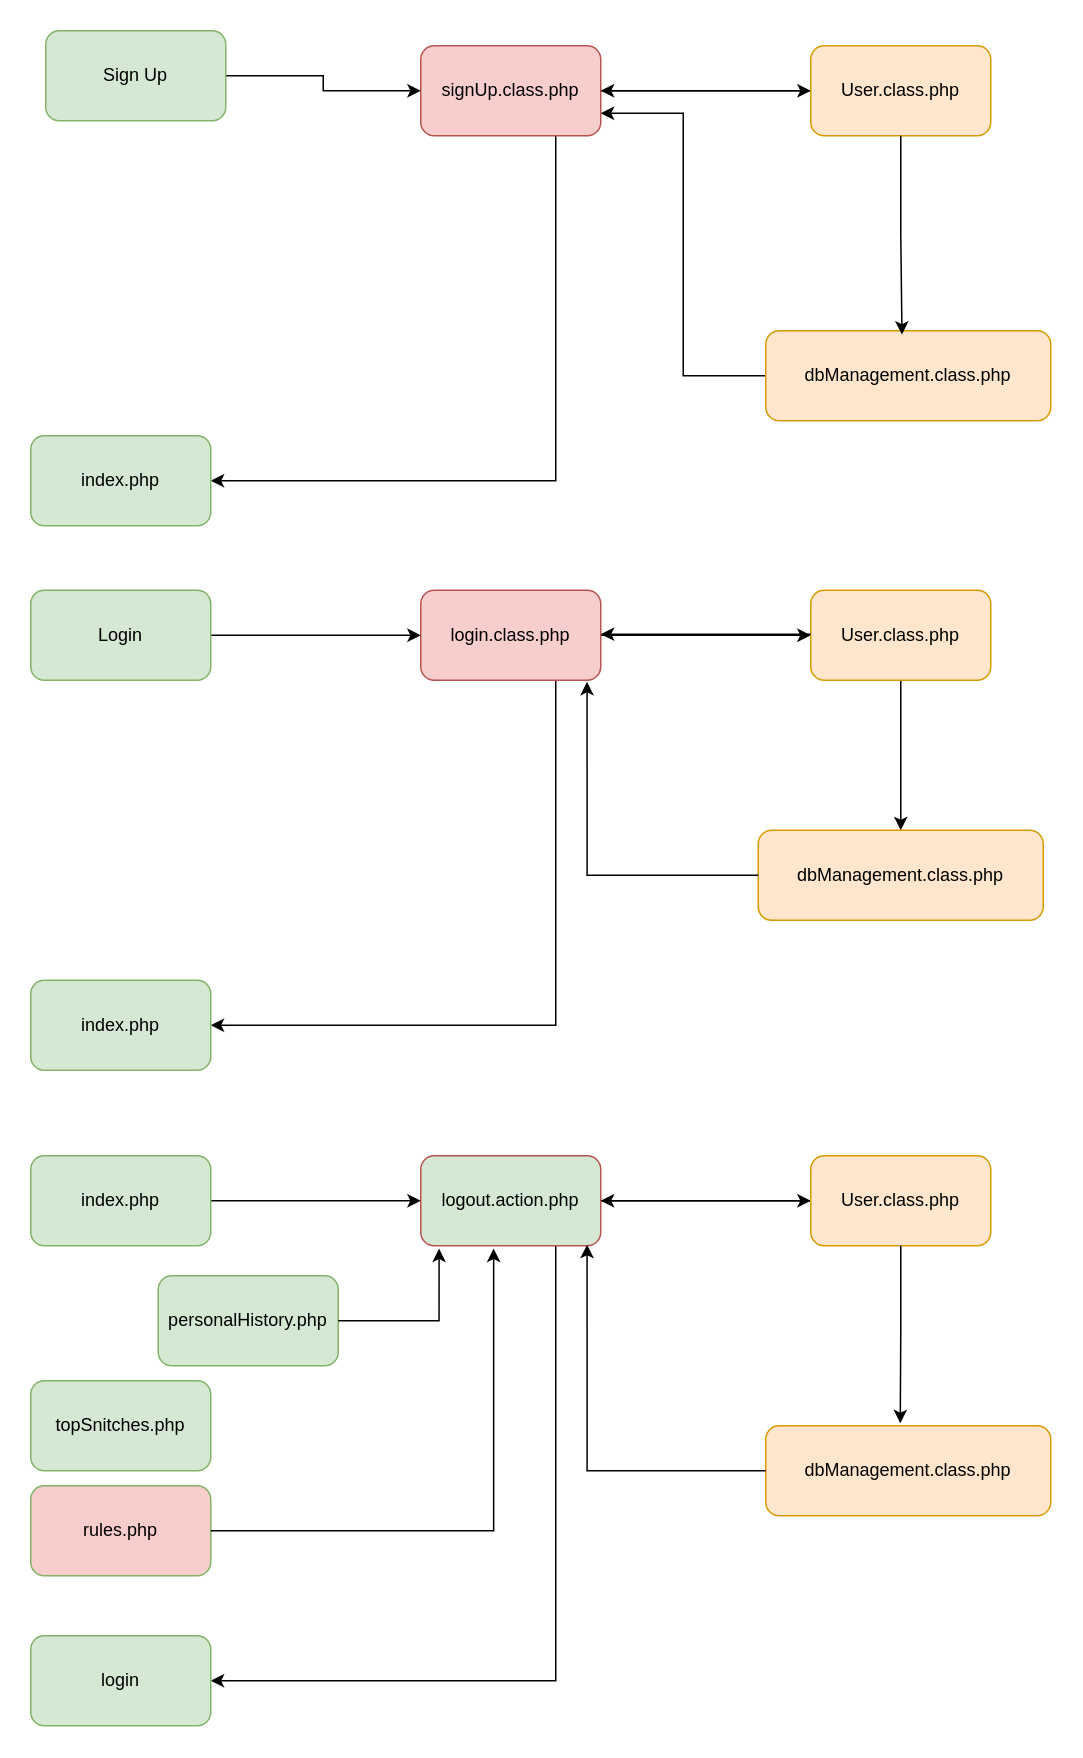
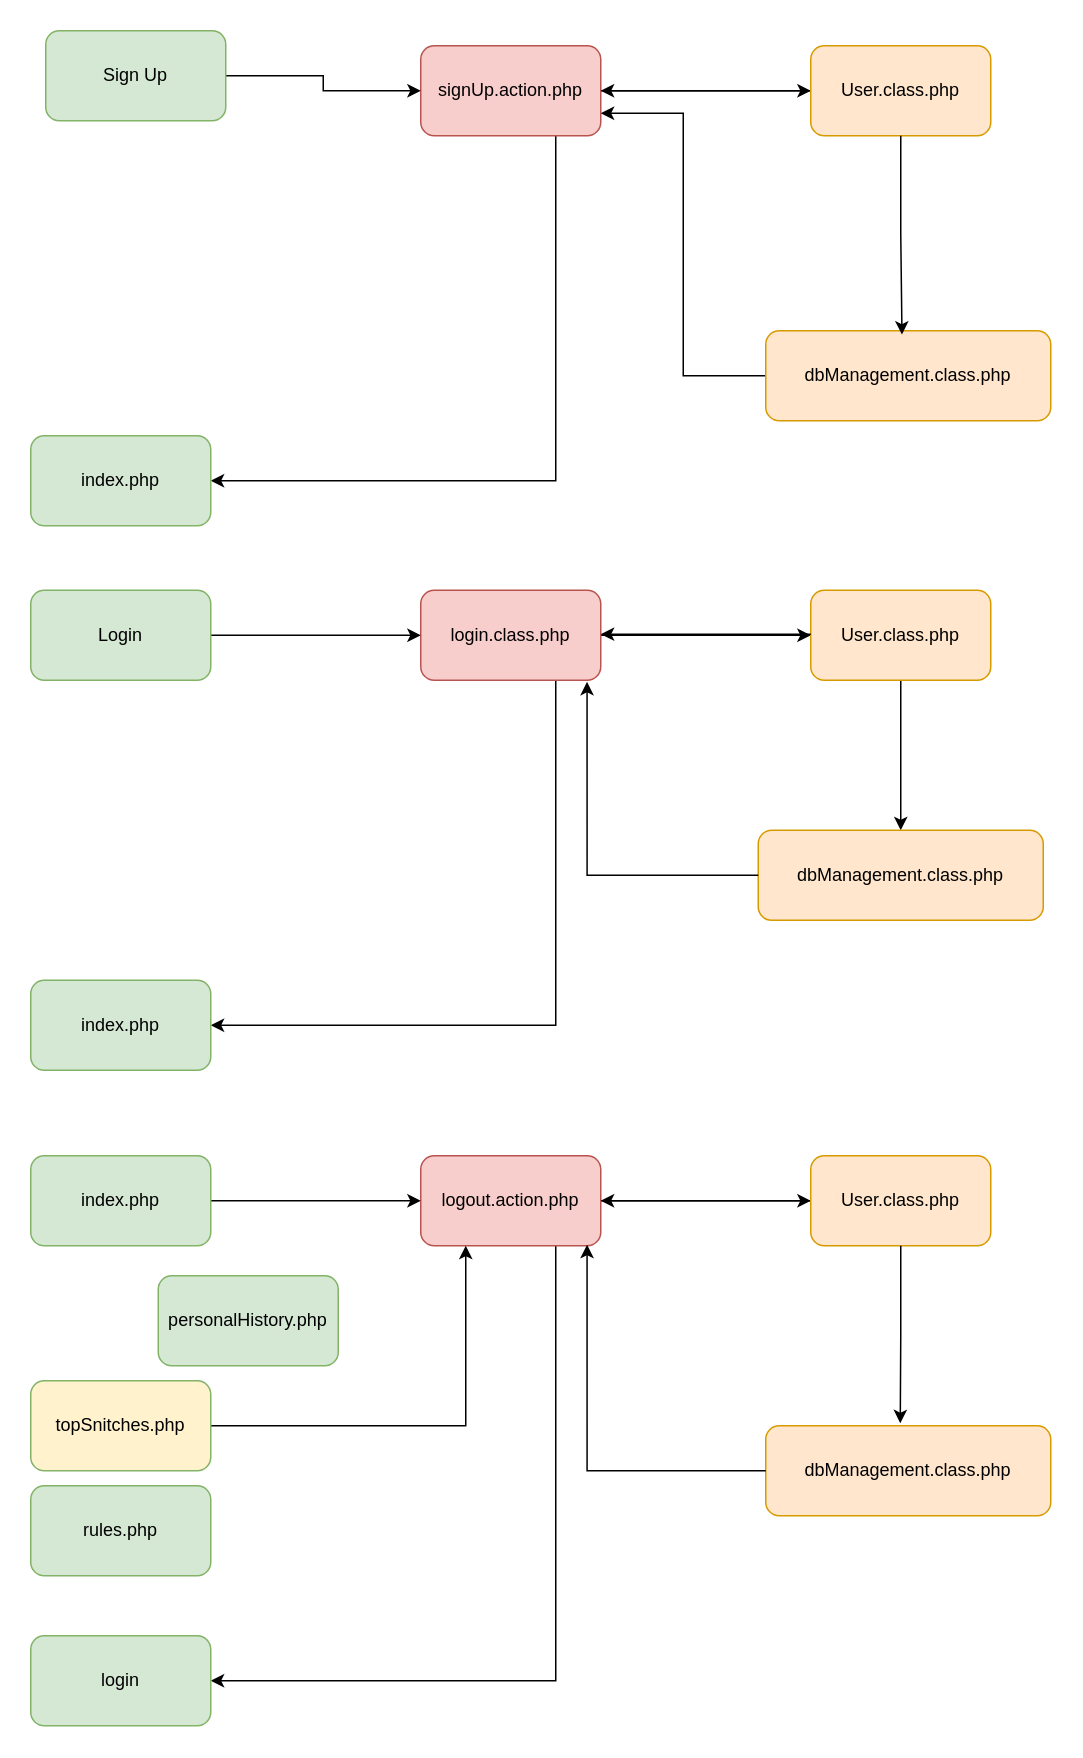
node "signUp.class.php": label "signUp.class.php" -> "signUp.action.php"
node "logout.action.php": fillcolor #d5e8d4 -> #f8cecc
edge "personalHistory.php" -> "logout.action.php": removed
node "topSnitches.php": fillcolor #d5e8d4 -> #fff2cc
edge "topSnitches.php" -> "logout.action.php": added
node "rules.php": fillcolor #f8cecc -> #d5e8d4
edge "rules.php" -> "logout.action.php": removed
